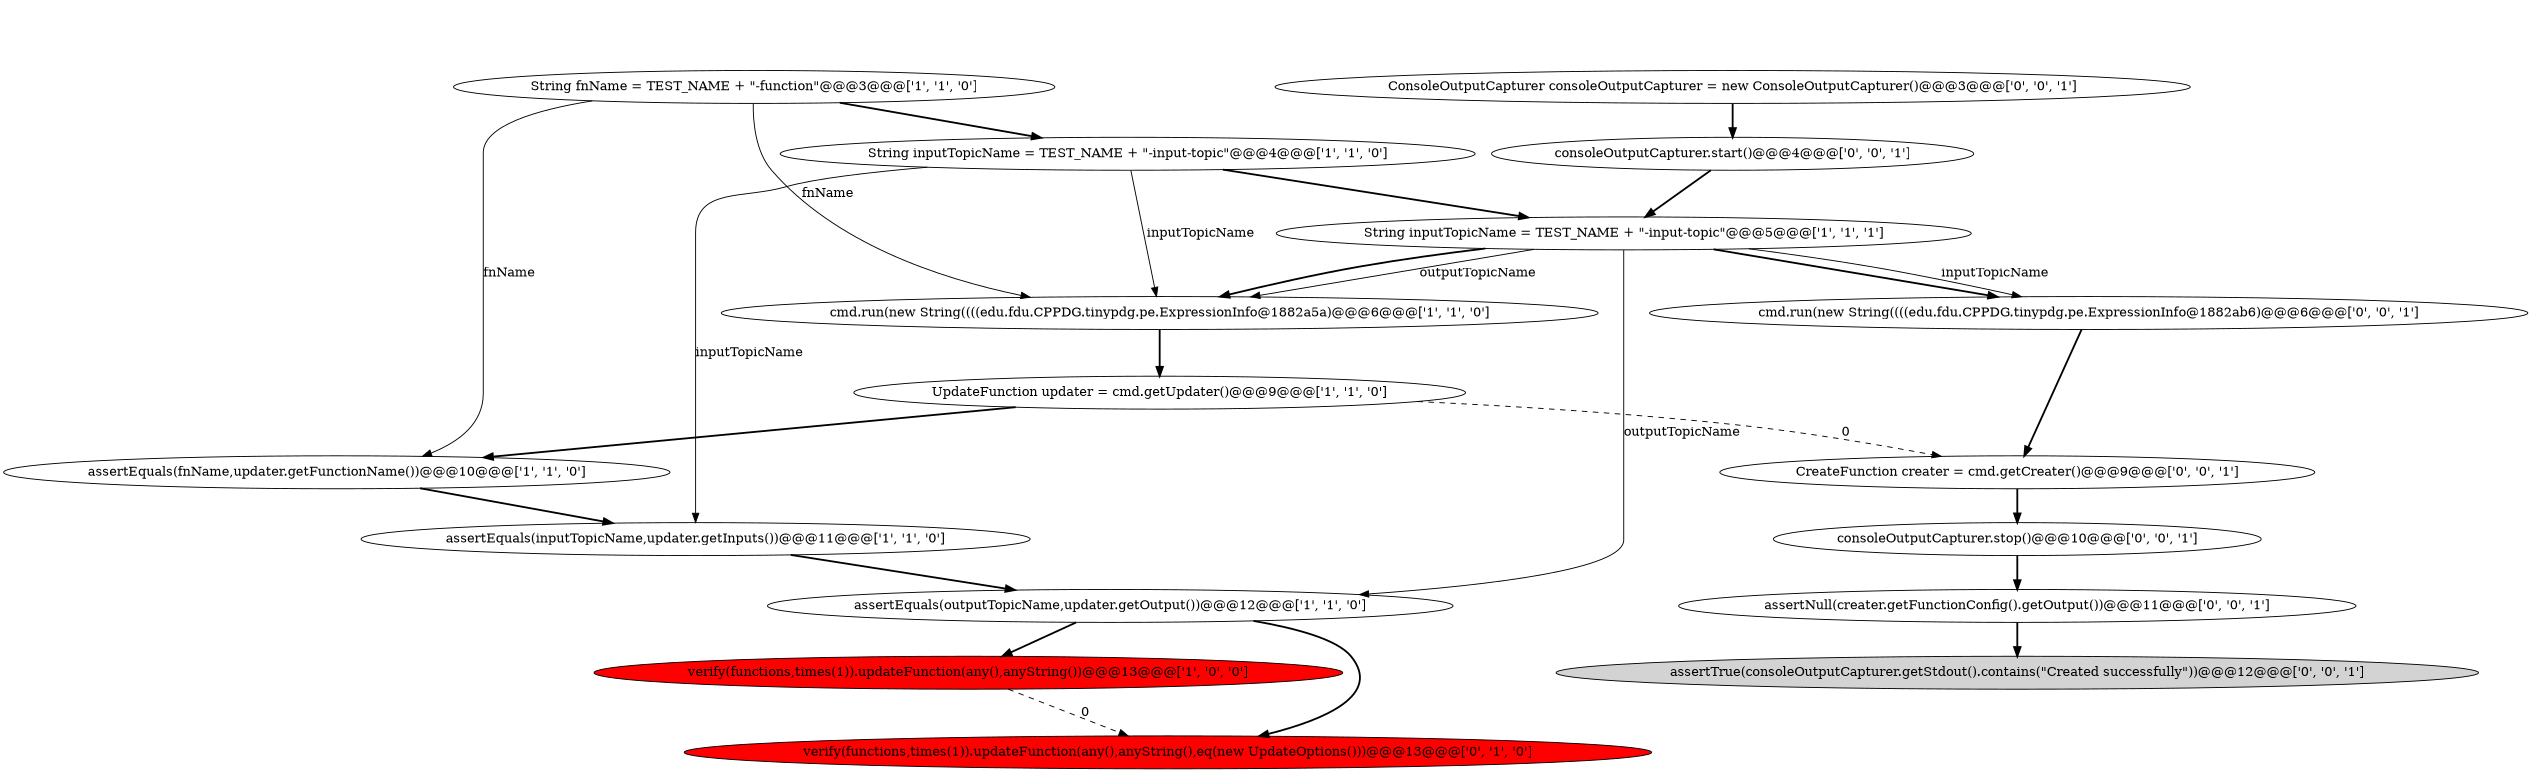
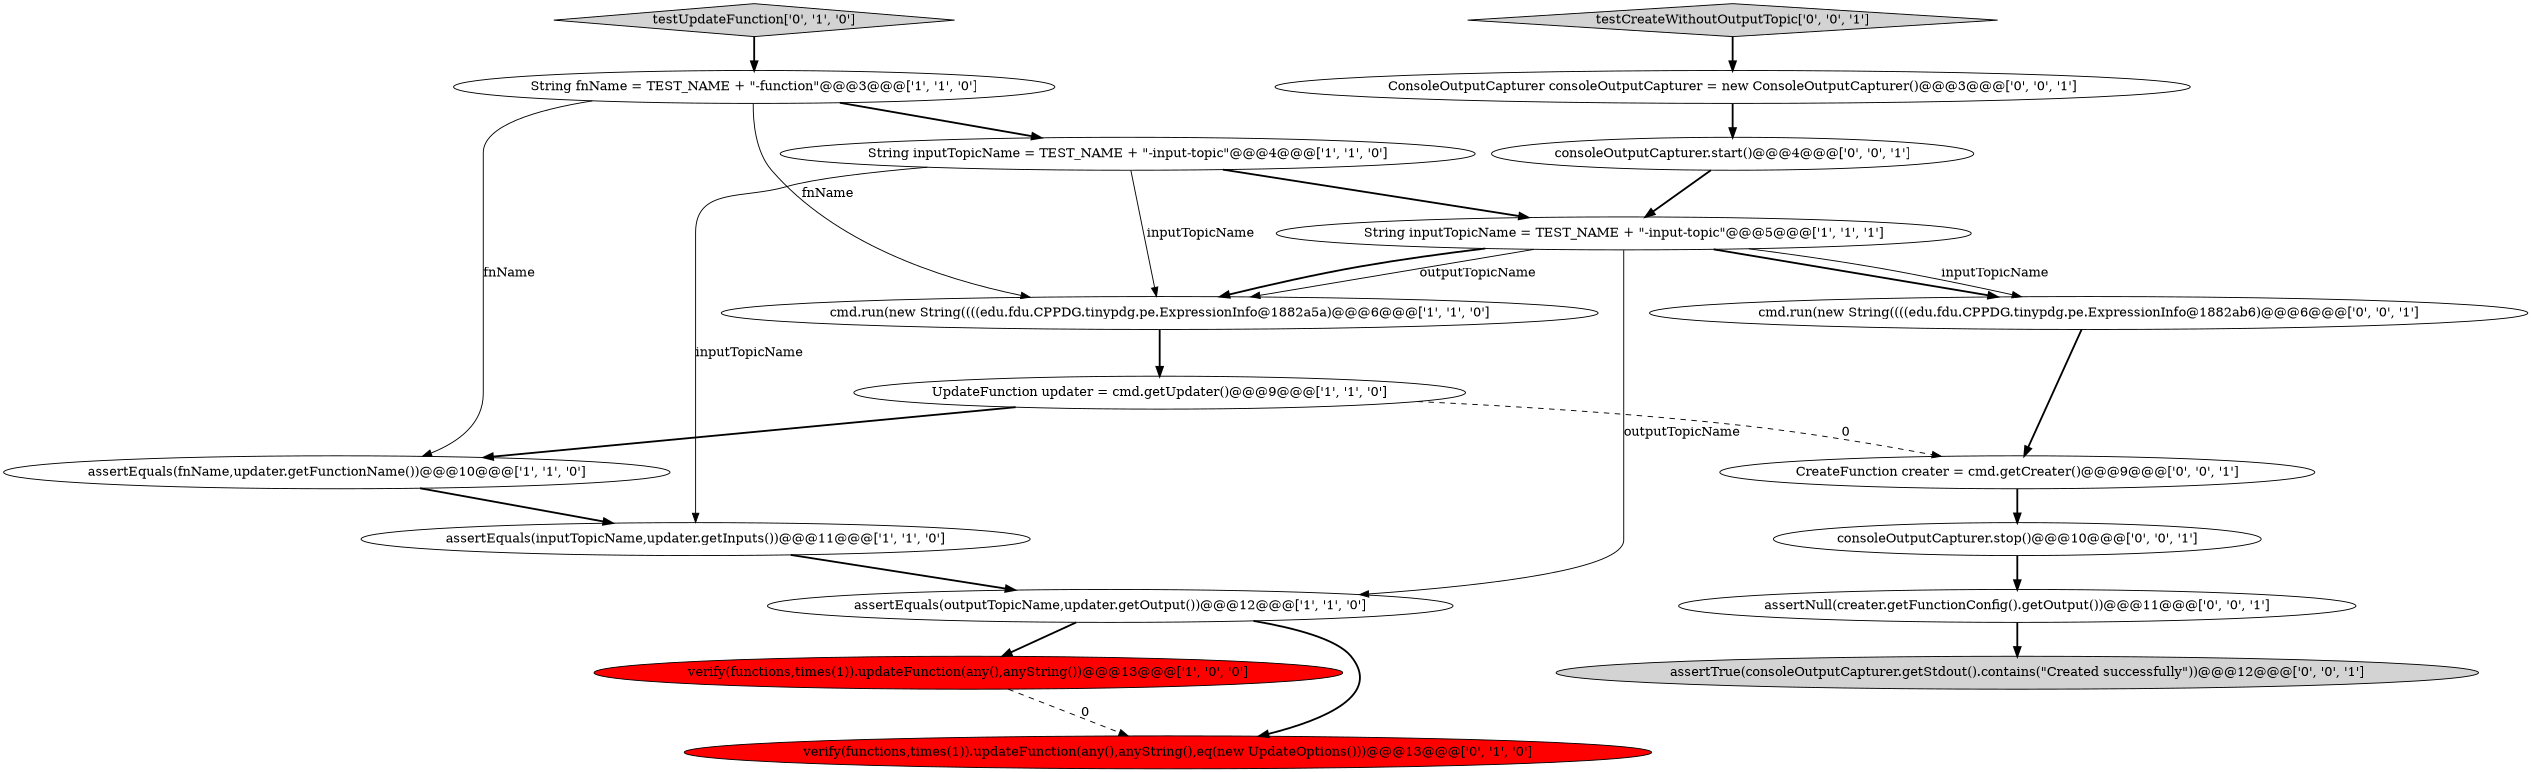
node "testUpdateFunction['0', '1', '0']": added
node "testCreateWithoutOutputTopic['0', '0', '1']": added
